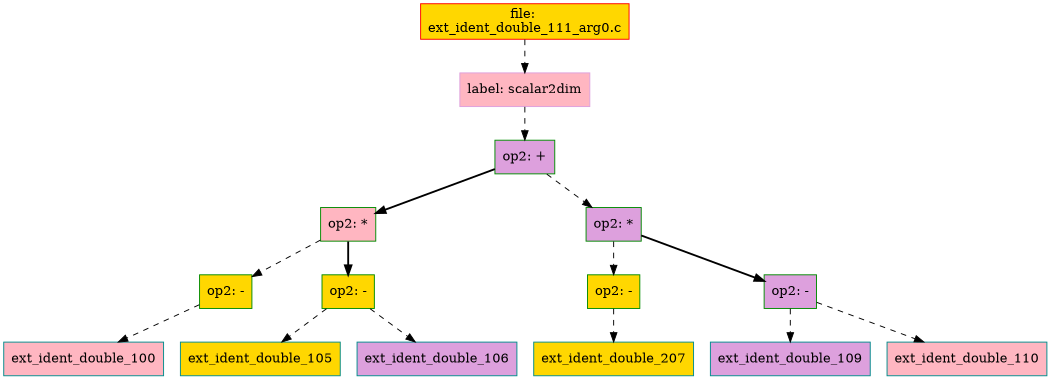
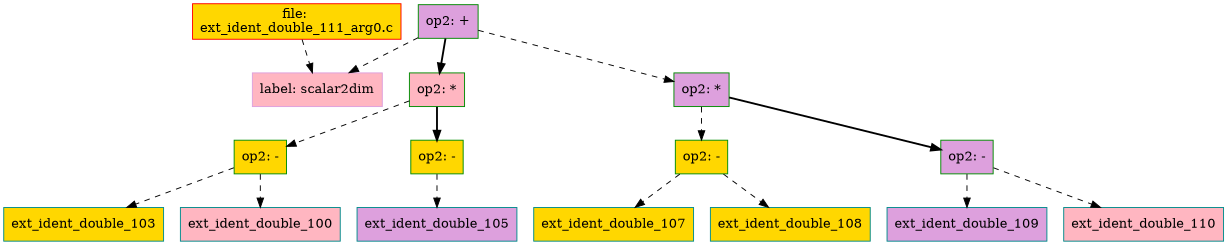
edge "label: scalar2dim" -> "op2: +": reversed
node "ext_ident_double_103": added
node "ext_ident_double_108": added
node "ext_ident_double_105": fillcolor gold -> plum
node "ext_ident_double_106": removed
node "ext_ident_double_207": label "ext_ident_double_207" -> "ext_ident_double_107"
